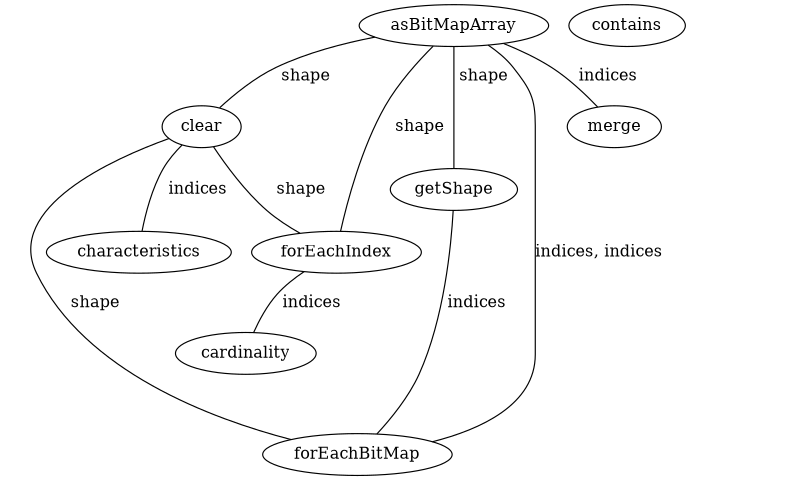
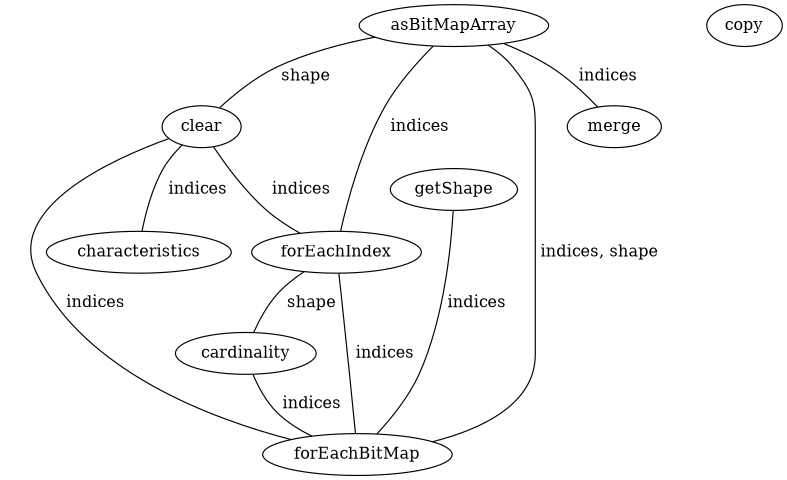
node "contains": removed
node "copy": added
edge "asBitMapArray" -- "getShape": removed, label "shape"
edge "asBitMapArray" -- "forEachIndex": label " shape" -> " indices"
edge "clear" -- "forEachIndex": label " shape" -> " indices"
edge "asBitMapArray" -- "forEachBitMap": label " indices, indices" -> " indices, shape"
edge "clear" -- "forEachBitMap": label " shape" -> " indices"
edge "forEachIndex" -- "cardinality": label " indices" -> " shape"
edge "forEachIndex" -- "forEachBitMap": added, label "indices"
edge "cardinality" -- "forEachBitMap": added, label "indices"
